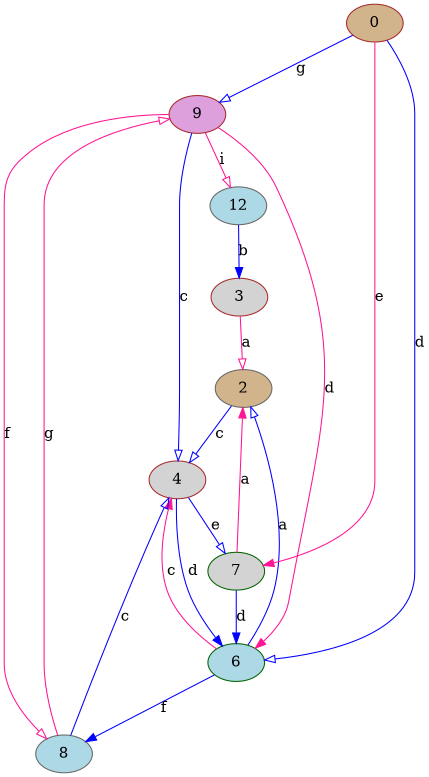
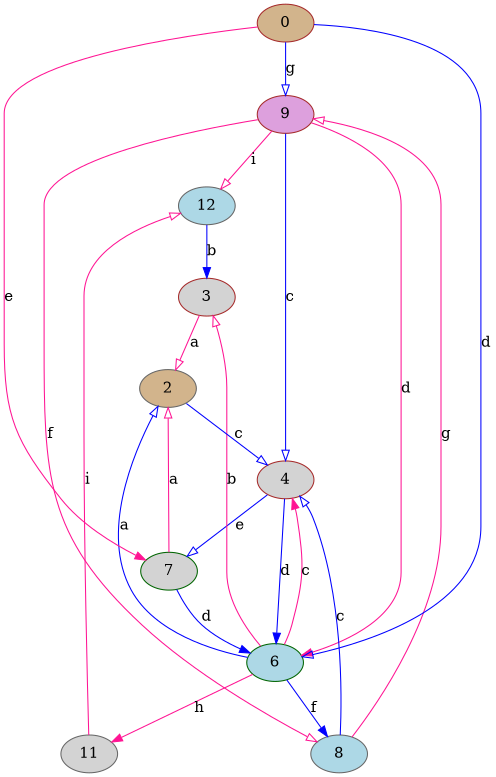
edge "7" -> "2": arrowhead normal -> onormal
edge "6" -> "3": added, label "b"
node "11": added
